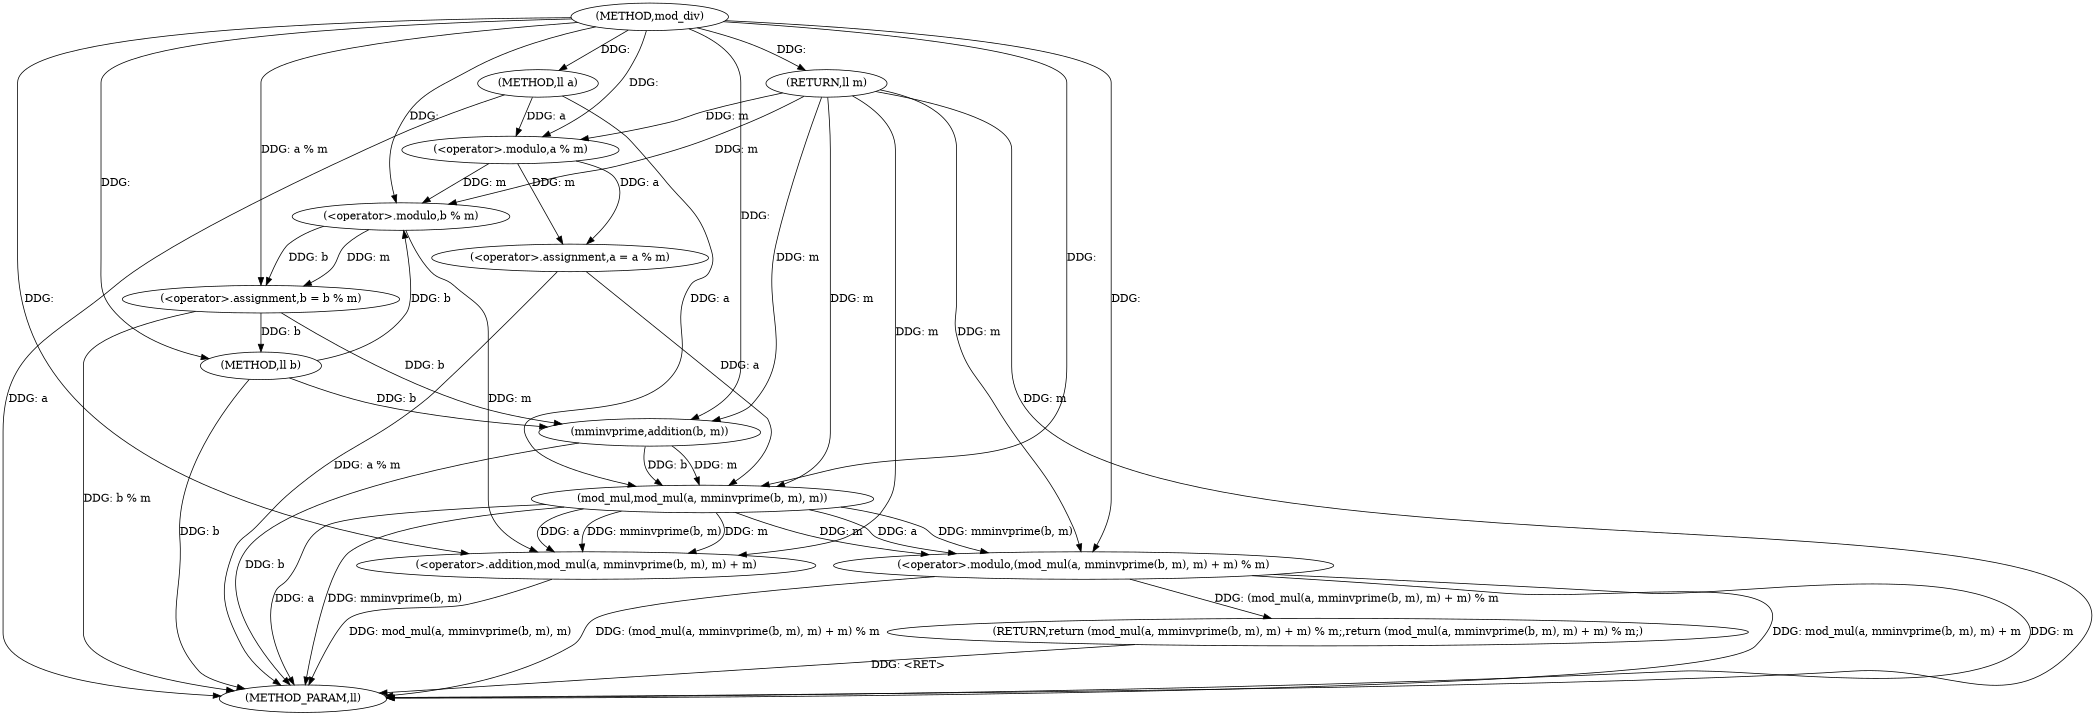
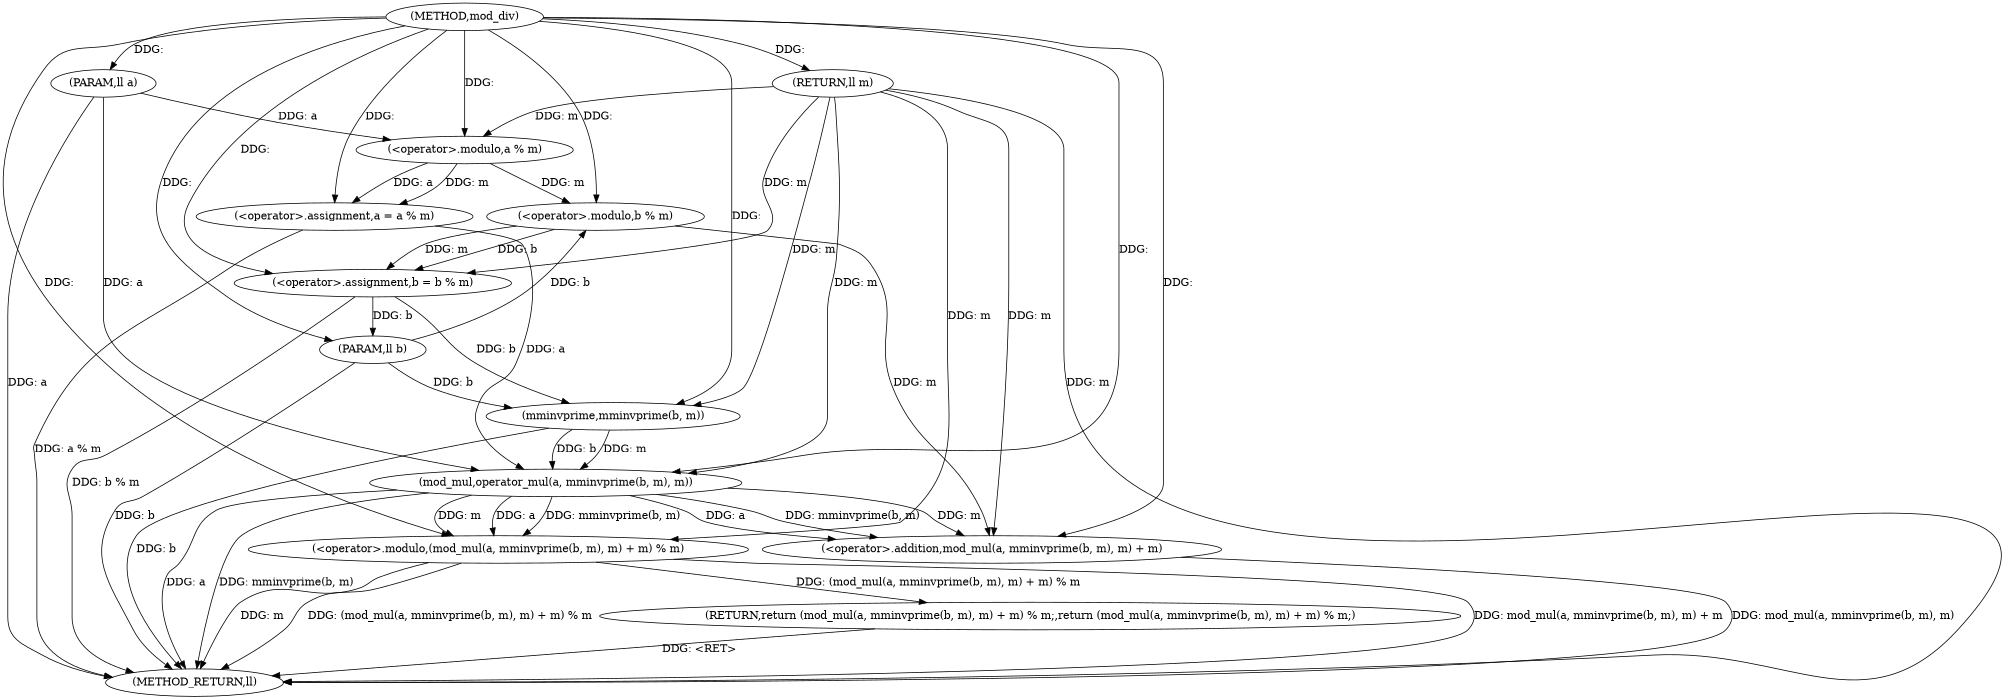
node "(METHOD,ll a)": label "(METHOD,ll a)" -> "(PARAM,ll a)"
edge "(METHOD,mod_div)" -> "(<operator>.assignment,a = a % m)": added, label "DDG:"
edge "(METHOD,mod_div)" -> "(<operator>.assignment,b = b % m)": label "DDG: a % m" -> "DDG: "
edge "(RETURN,ll m)" -> "(<operator>.modulo,b % m)": now "(RETURN,ll m)" -> "(<operator>.assignment,b = b % m)"
node "(METHOD,ll b)": label "(METHOD,ll b)" -> "(PARAM,ll b)"
node "(mminvprime,addition(b, m))": label "(mminvprime,addition(b, m))" -> "(mminvprime,mminvprime(b, m))"
node "(mod_mul,mod_mul(a, mminvprime(b, m), m))": label "(mod_mul,mod_mul(a, mminvprime(b, m), m))" -> "(mod_mul,operator_mul(a, mminvprime(b, m), m))"
node "(METHOD_PARAM,ll)": label "(METHOD_PARAM,ll)" -> "(METHOD_RETURN,ll)"
